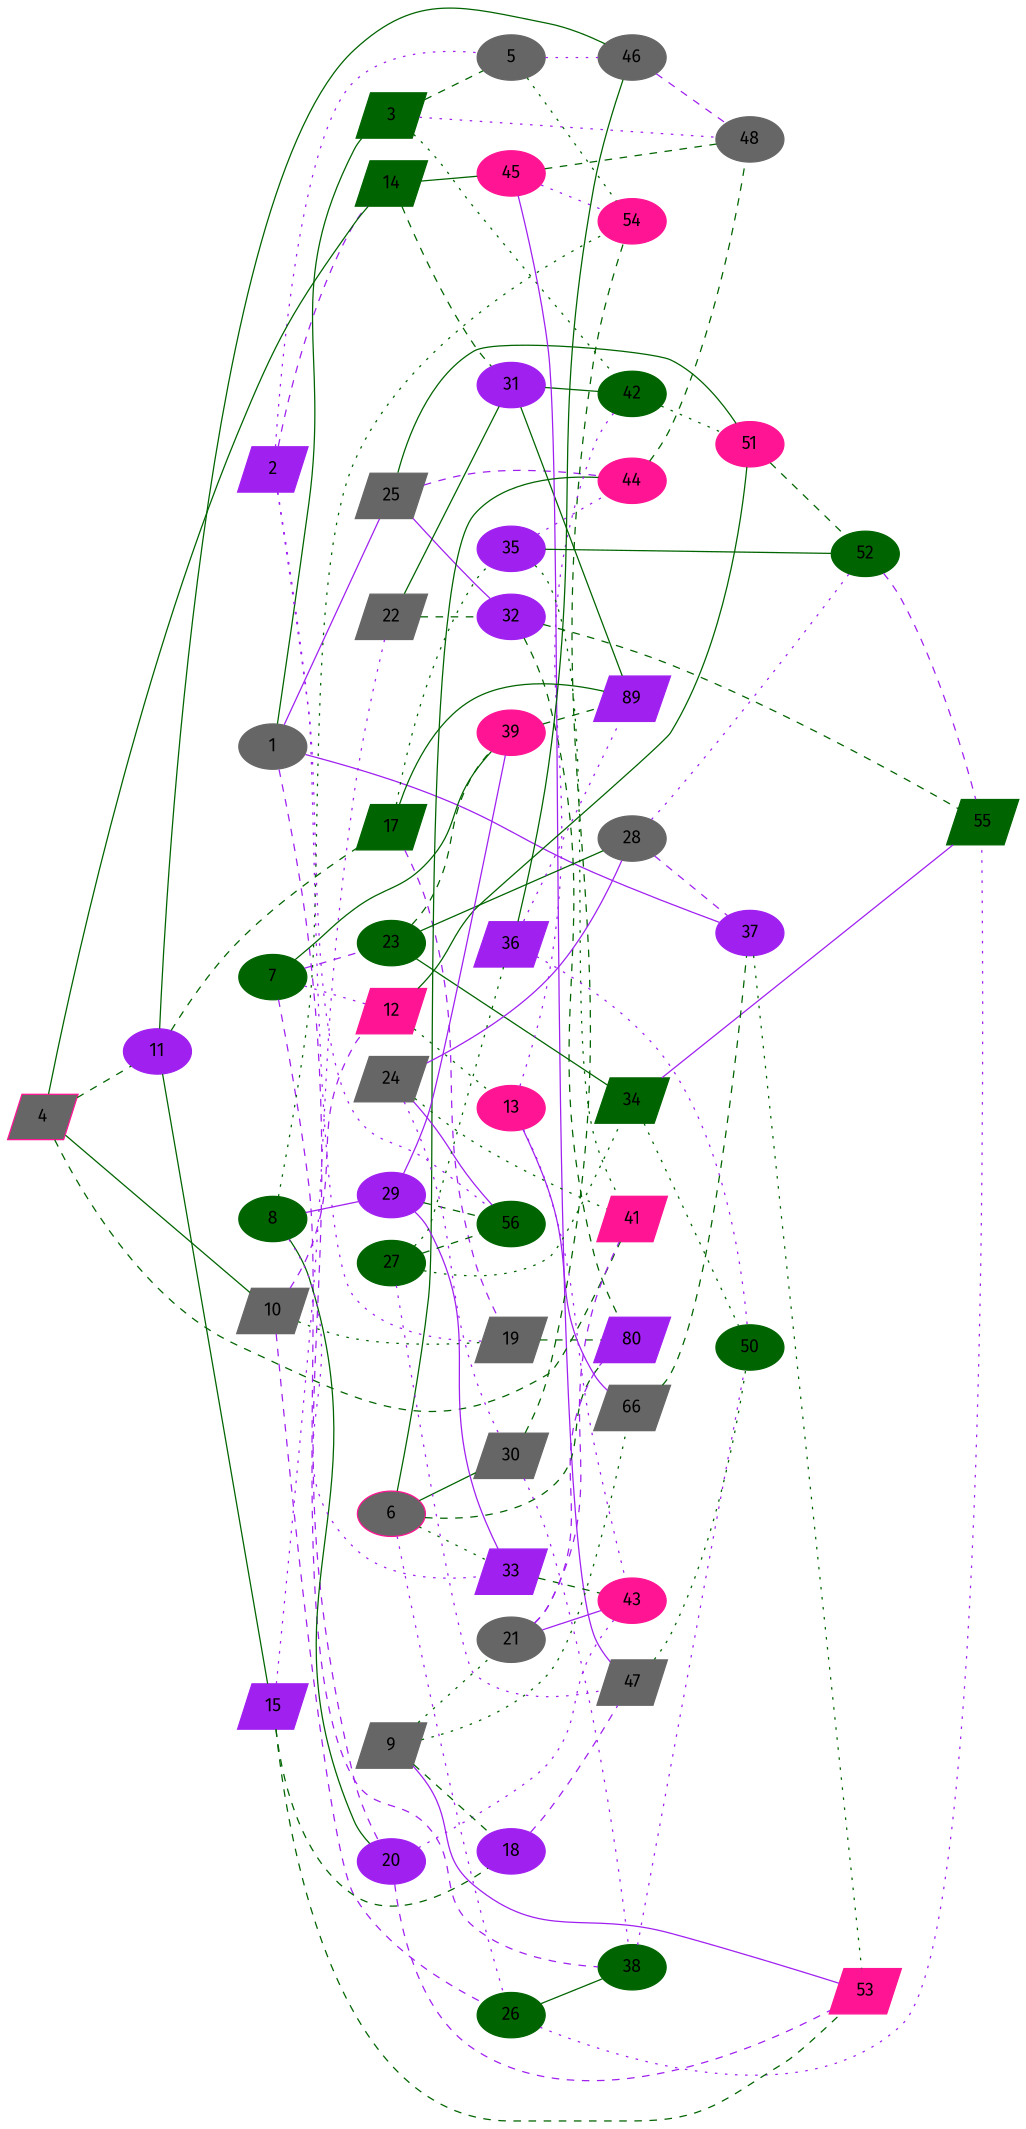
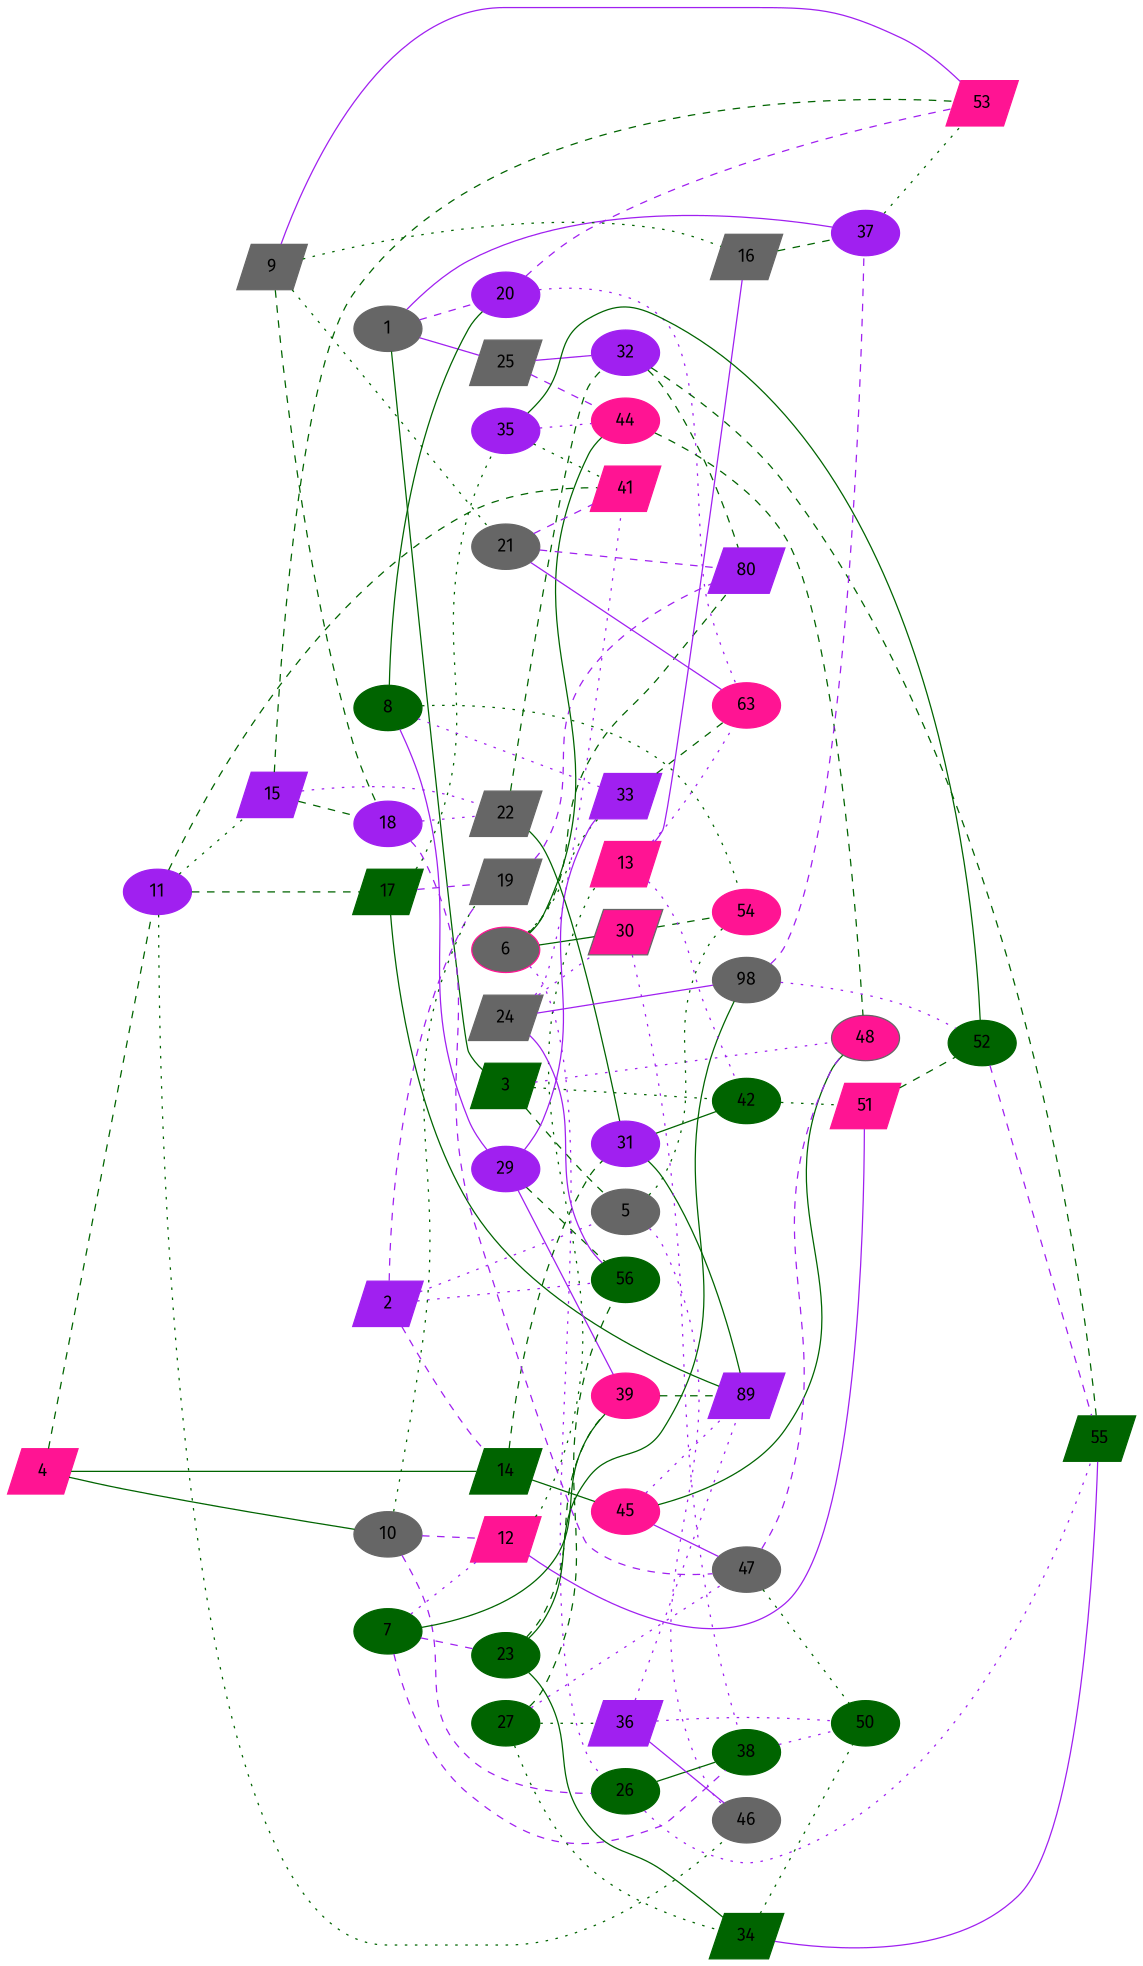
edge "46" -- "48": now "47" -- "48"
node "48": fillcolor gray40 -> deeppink
edge "48" -- "45": style dashed -> solid
edge "45" -- "54": now "45" -- "89"
edge "51" -- "25": removed
edge "46" -- "11": style solid -> dotted
node "51": shape ellipse -> parallelogram
edge "46" -- "36": color darkgreen -> purple
edge "51" -- "12": color darkgreen -> purple
edge "22" -- "18": added
node "28": label "28" -> "98"
edge "2" -- "19": style dotted -> dashed
node "13": shape ellipse -> parallelogram
node "4": fillcolor gray40 -> deeppink
edge "24" -- "41": color darkgreen -> purple
node "10": shape parallelogram -> ellipse
edge "19" -- "80": color darkgreen -> purple
edge "11" -- "15": style solid -> dotted
edge "4" -- "41": now "11" -- "41"
node "66": label "66" -> "16"
node "30": fillcolor gray40 -> deeppink
node "43": label "43" -> "63"
node "47": shape parallelogram -> ellipse
